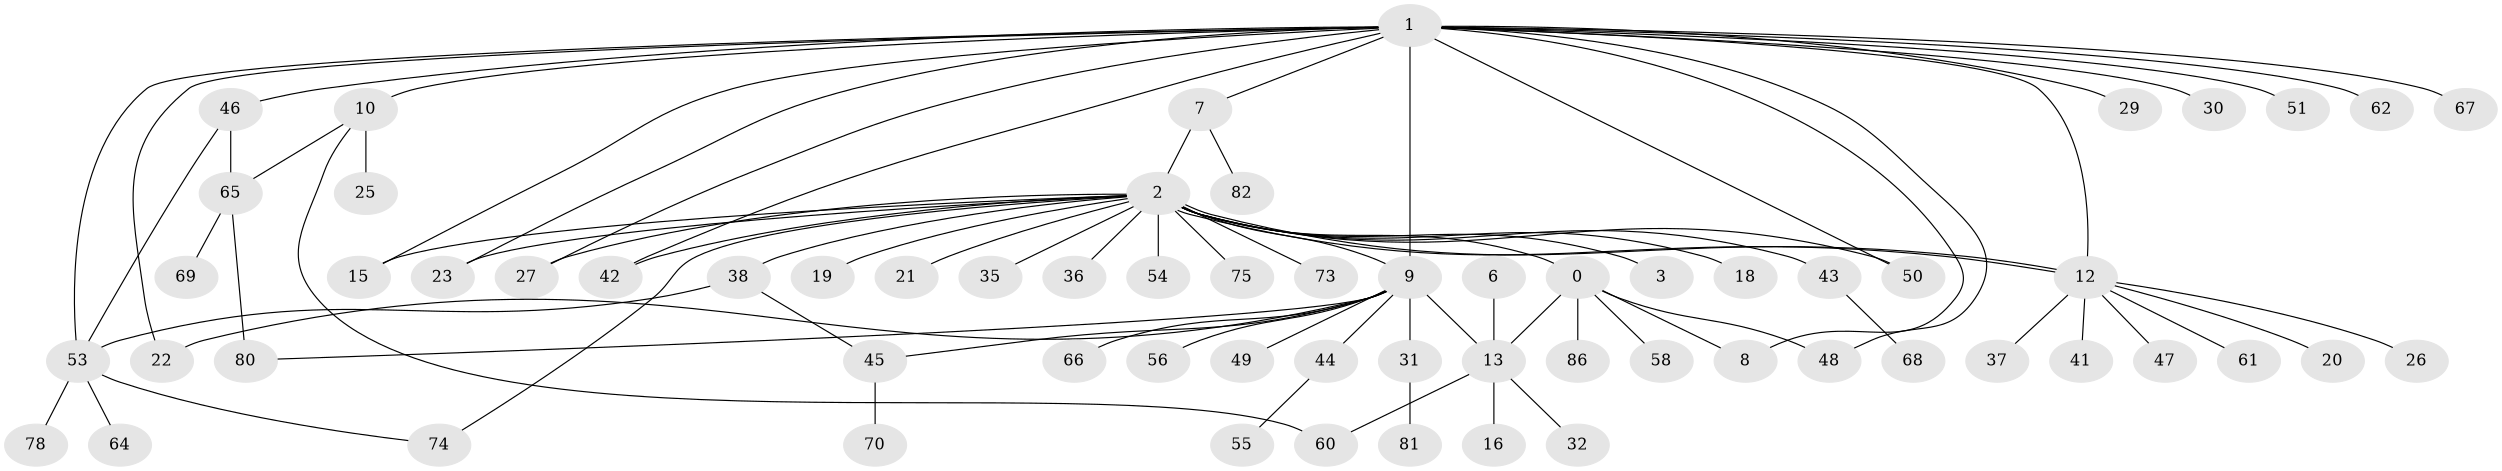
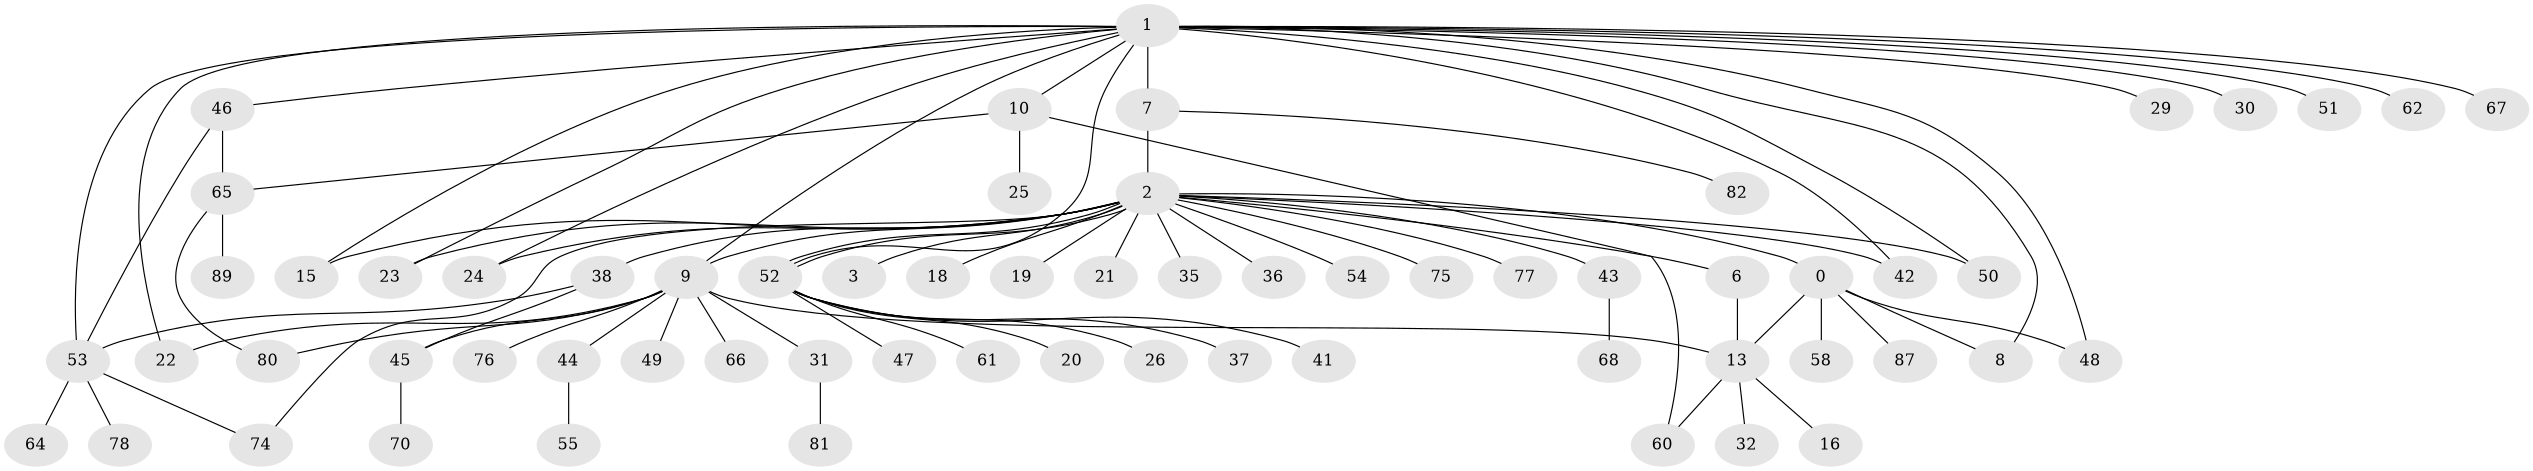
edge "2" -- "6": added
node "69": label "69" -> "89"
node "27": label "27" -> "24"
node "73": label "73" -> "77"
node "12": label "12" -> "52"
node "56": label "56" -> "76"
node "86": label "86" -> "87"
